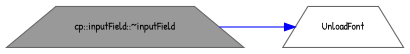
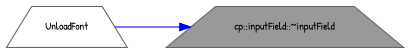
edge "cp::inputField::~inputField" -> "UnloadFont": reversed
